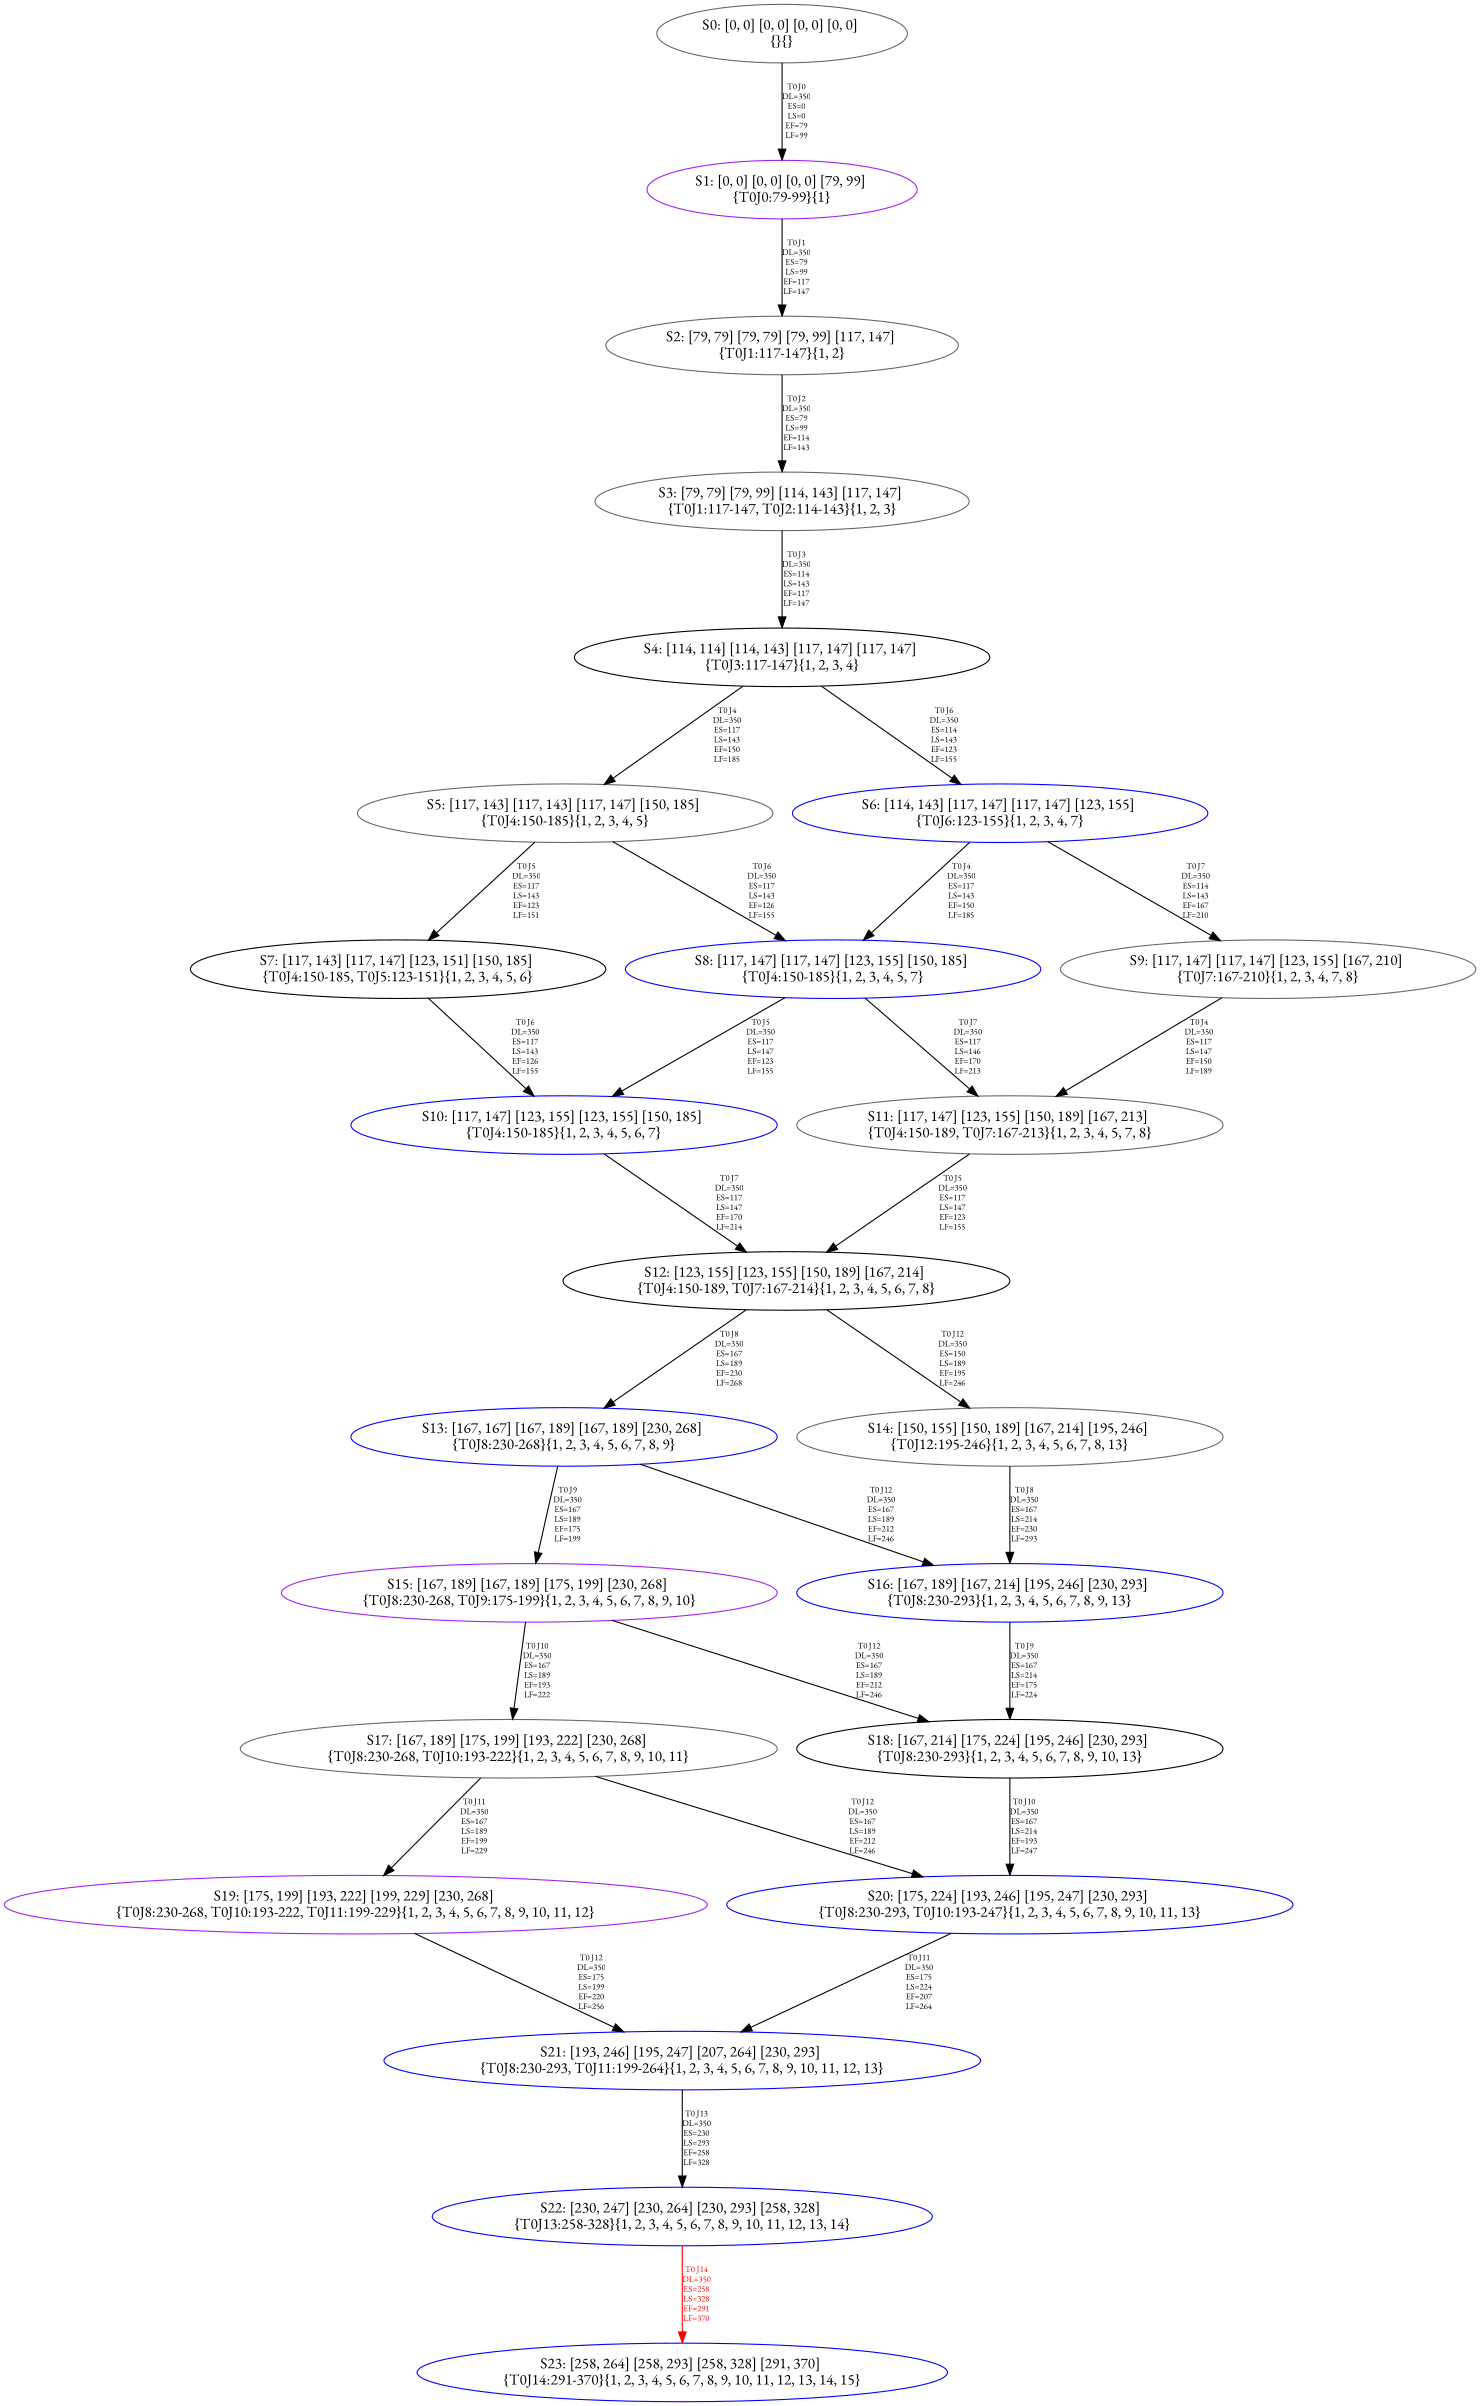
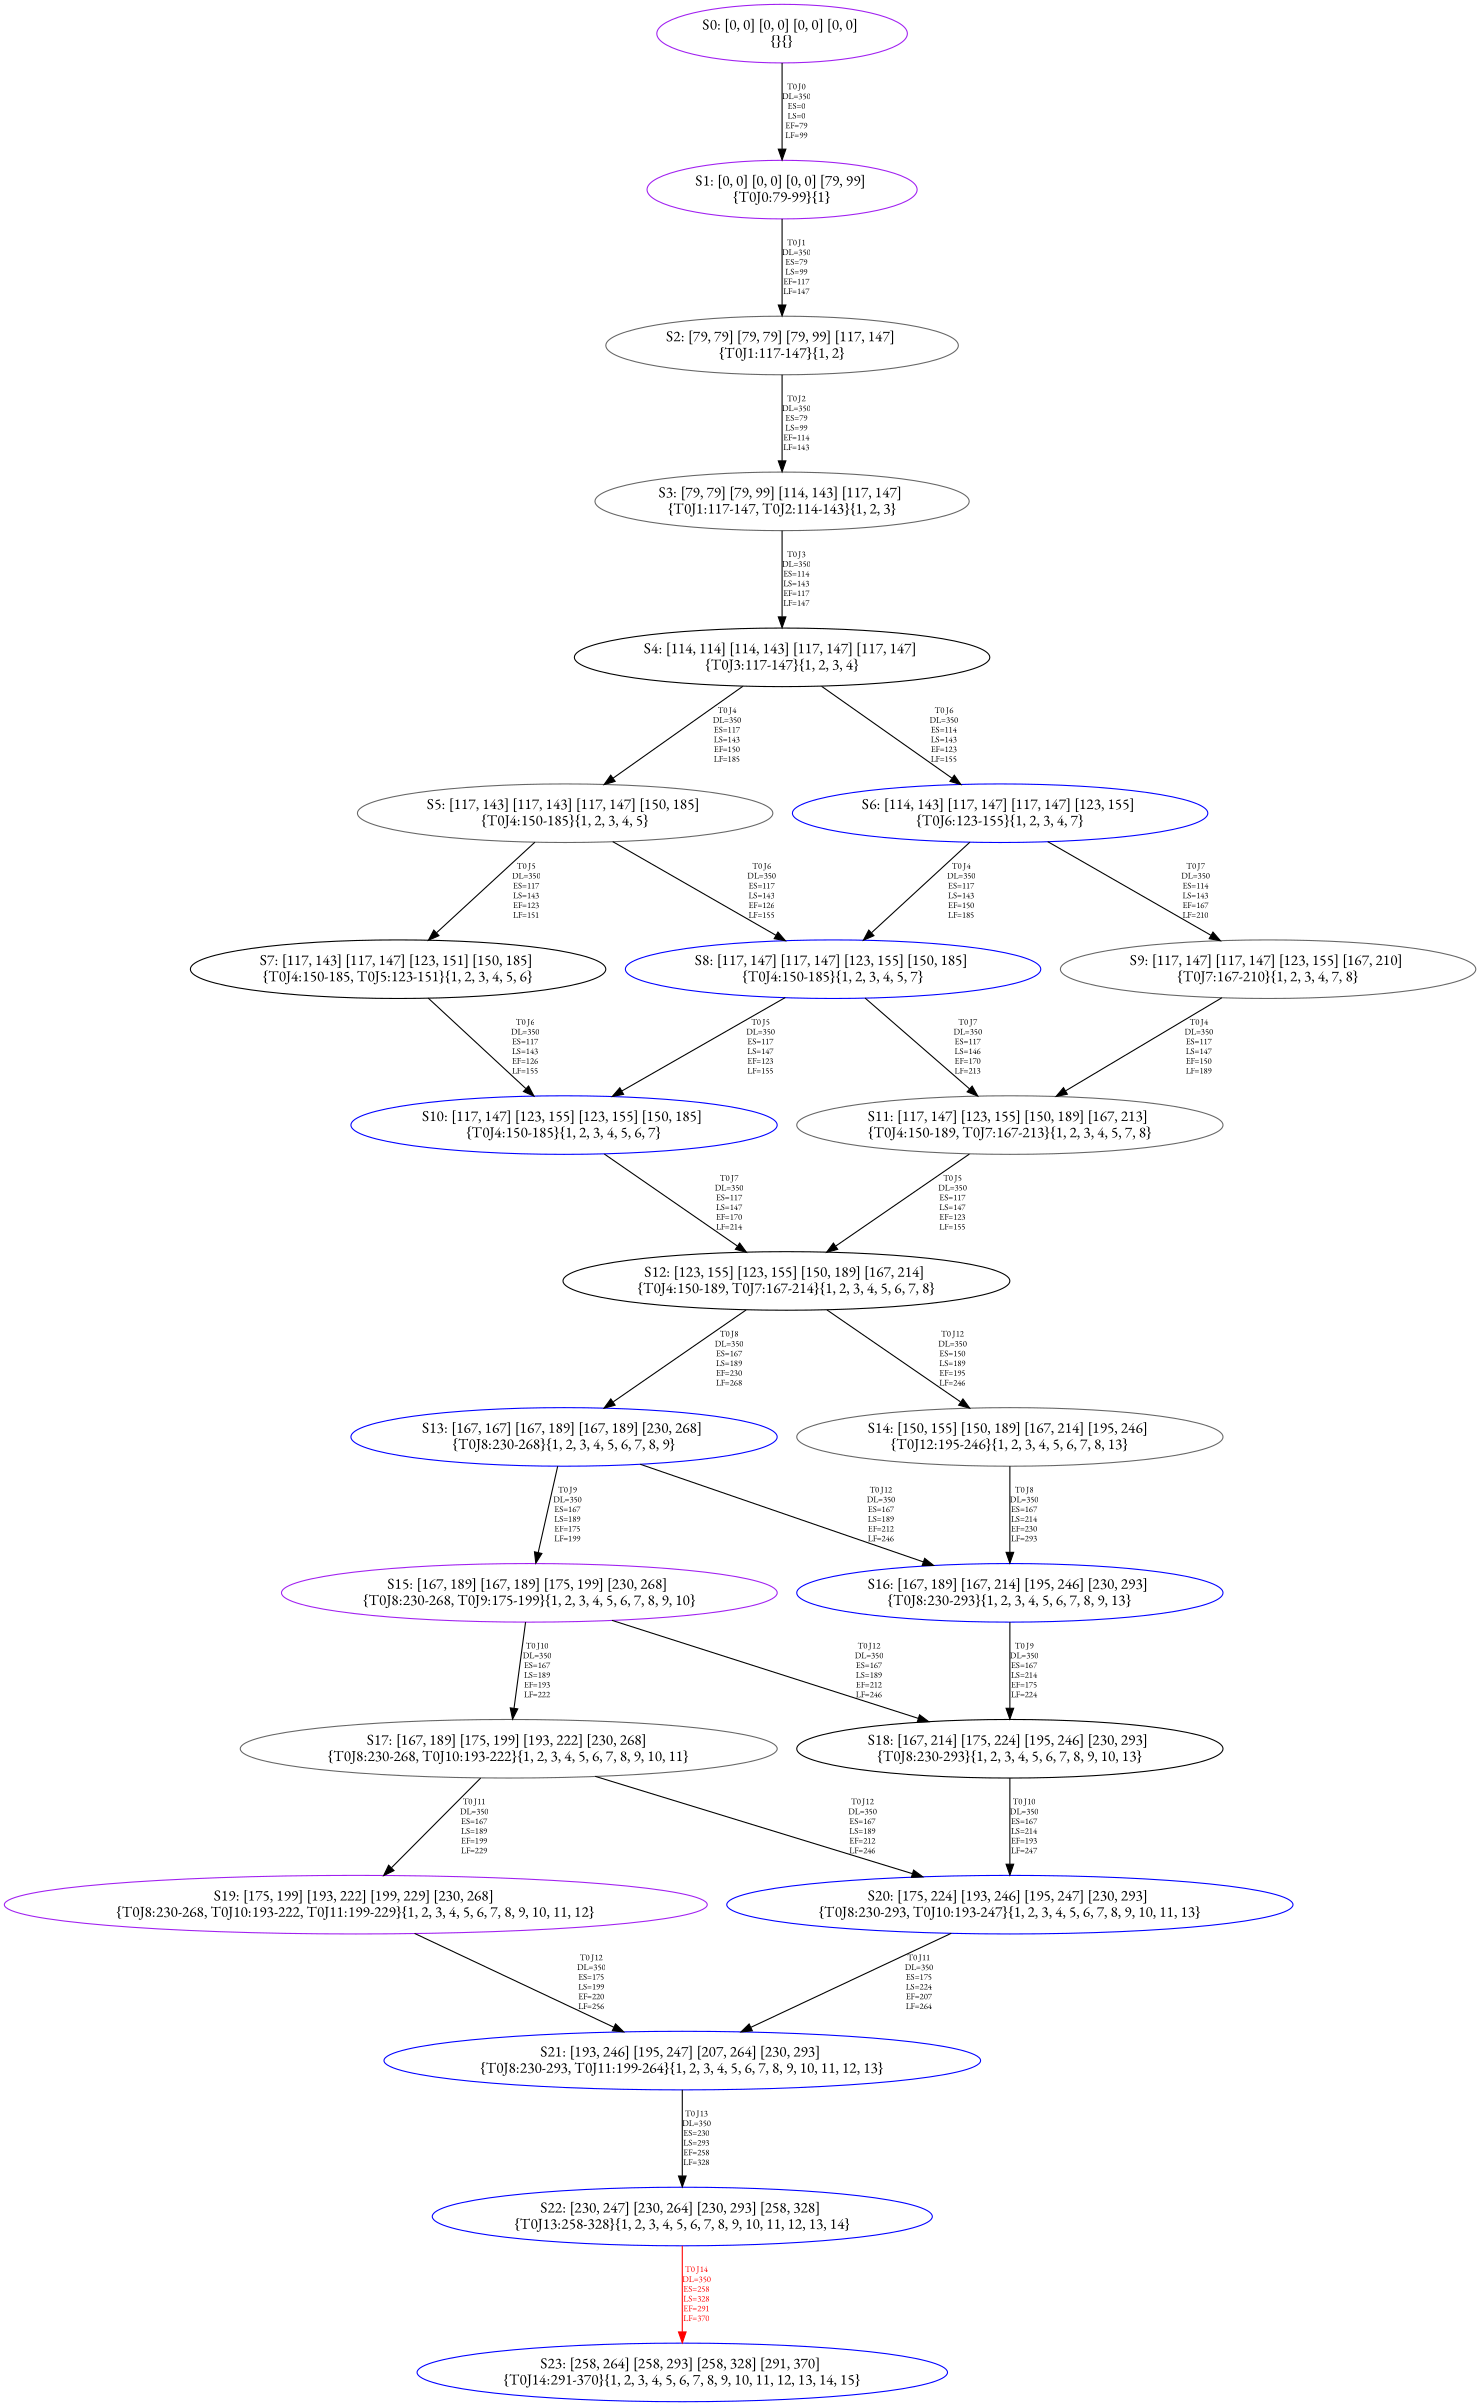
node "S0: [0, 0] [0, 0] [0, 0] [0, 0] {}{}": color gray40 -> purple
